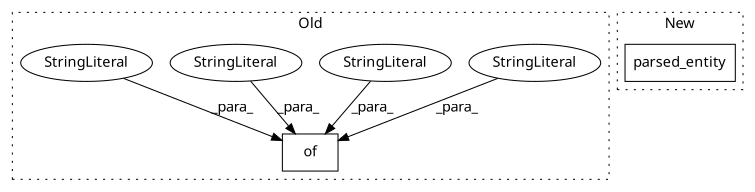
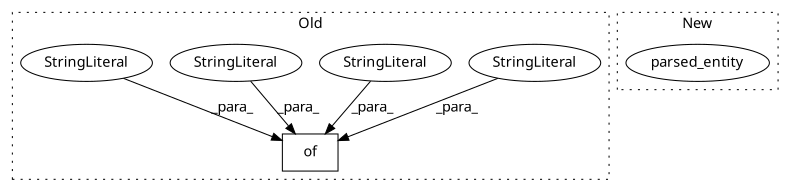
node "parsed_entity": shape box -> ellipse
